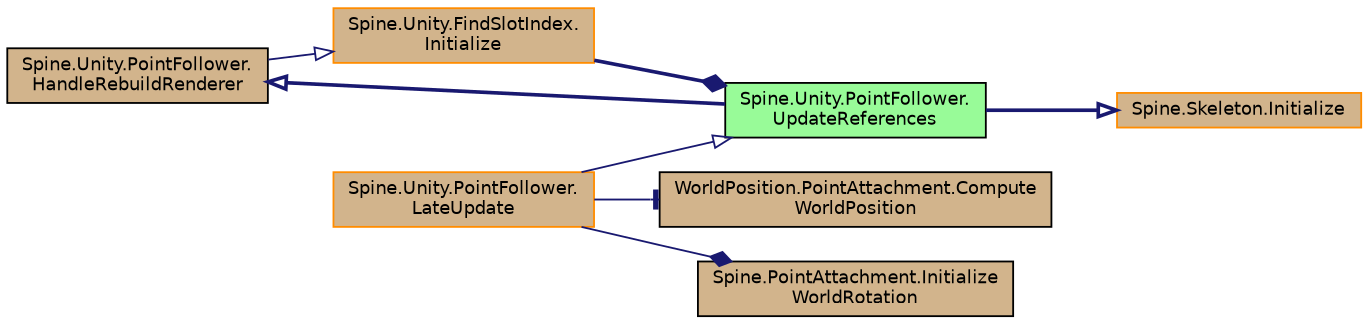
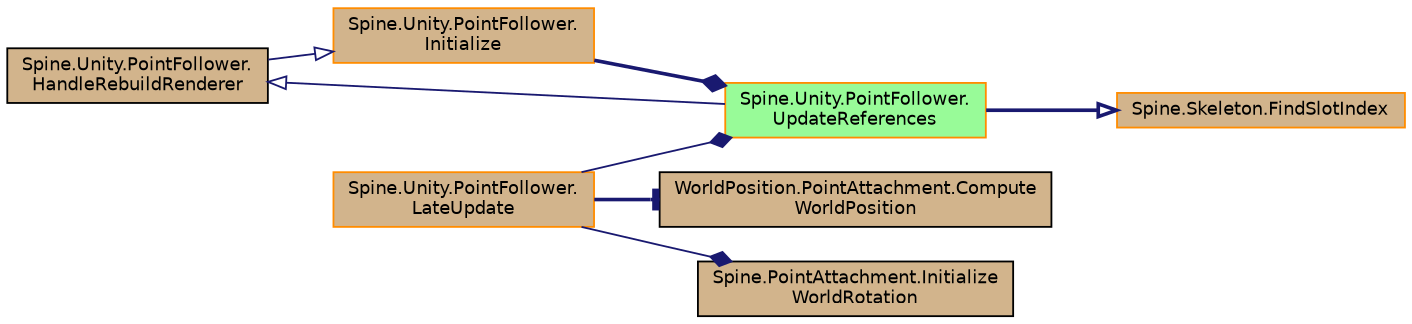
node "Spine.Unity.FindSlotIndex. Initialize": label "Spine.Unity.FindSlotIndex. Initialize" -> "Spine.Unity.PointFollower. Initialize"
edge "Spine.Unity.PointFollower. UpdateReferences" -> "Spine.Unity.PointFollower. HandleRebuildRenderer": style bold -> solid
node "Spine.Unity.PointFollower. UpdateReferences": color black -> darkorange
node "Spine.Skeleton.Initialize": label "Spine.Skeleton.Initialize" -> "Spine.Skeleton.FindSlotIndex"
edge "Spine.Unity.PointFollower. LateUpdate" -> "Spine.Unity.PointFollower. UpdateReferences": arrowhead onormal -> diamond
edge "Spine.Unity.PointFollower. LateUpdate" -> "WorldPosition.PointAttachment.Compute WorldPosition": style solid -> bold
